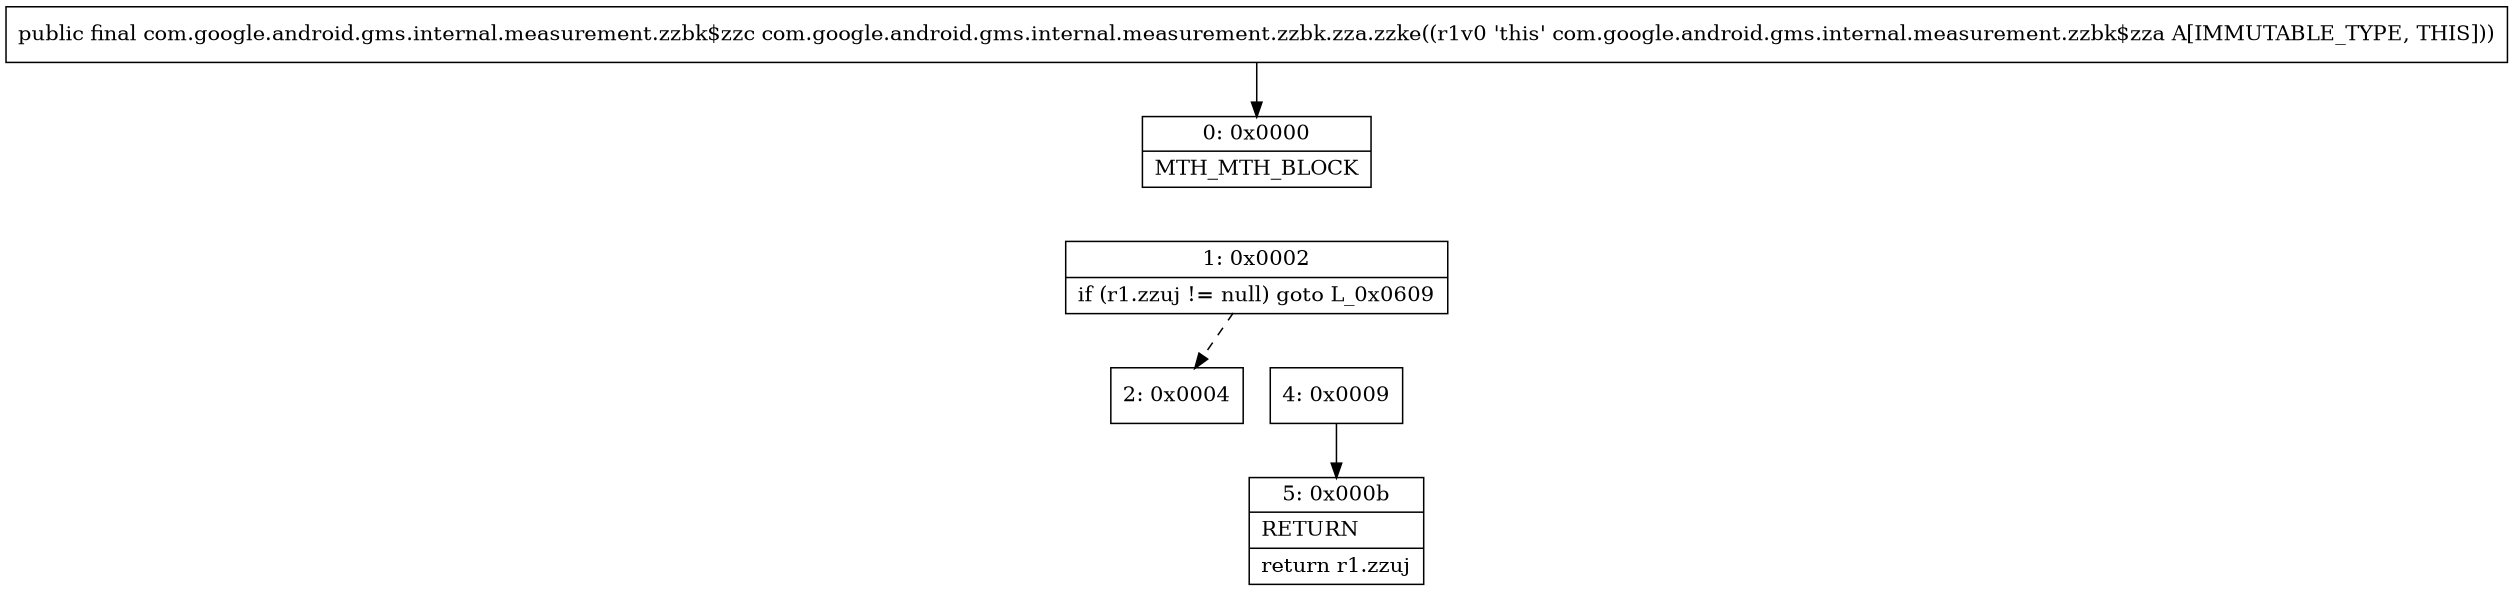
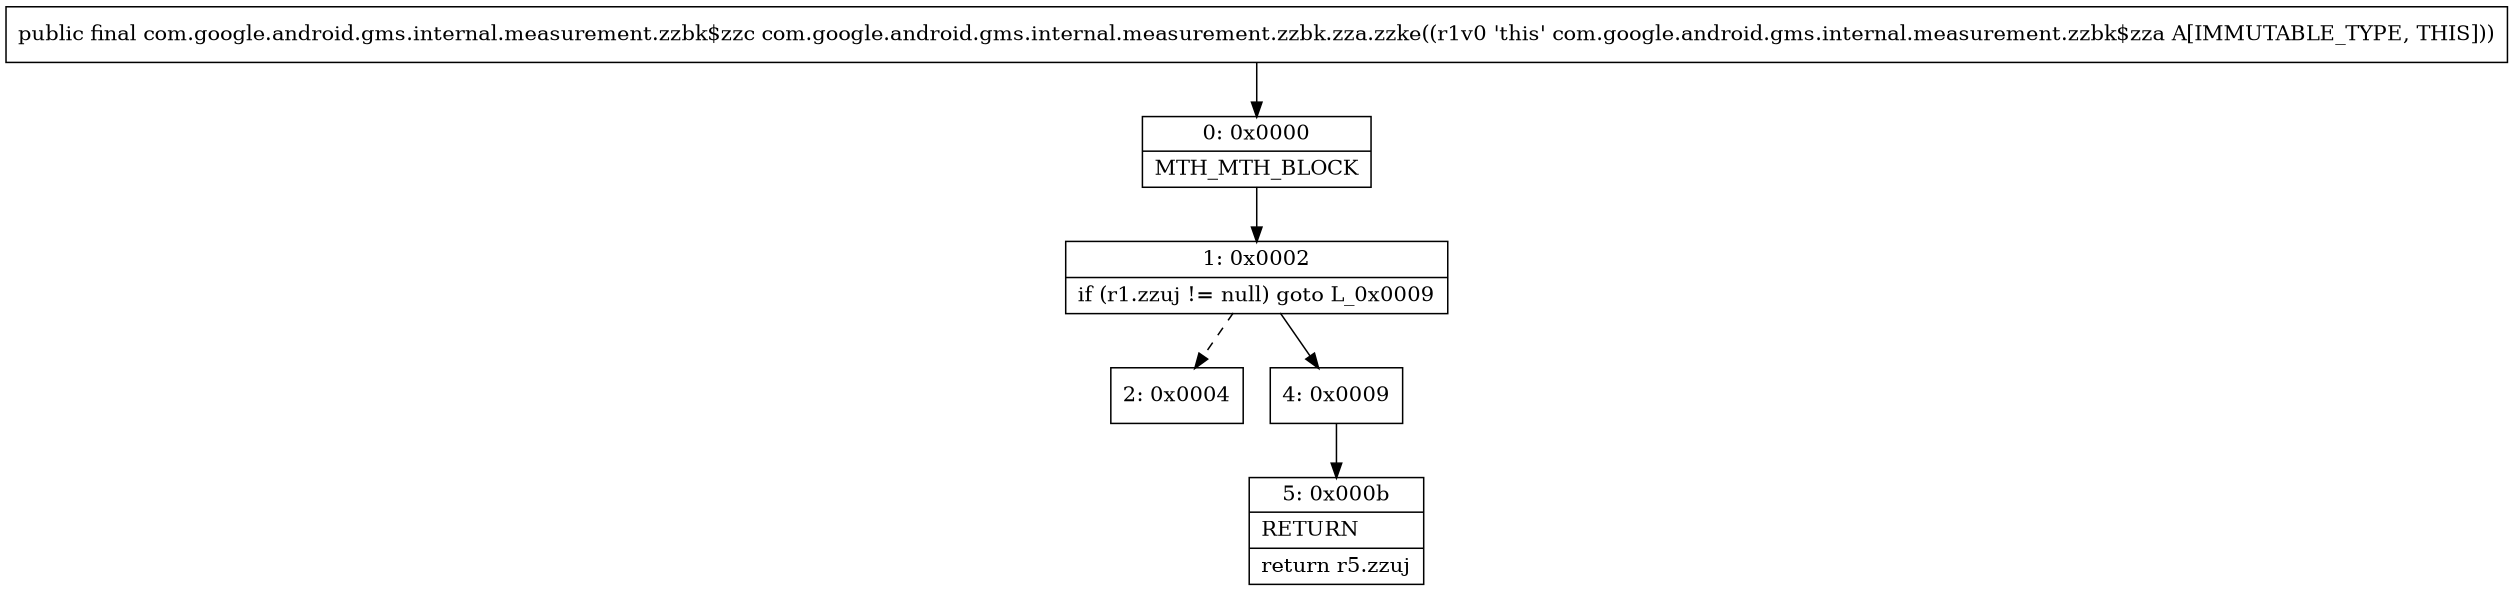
edge "0: 0x0000" -> "1: 0x0002": added
node "1: 0x0002": text "if (r1.zzuj != null) goto L_0x0609" -> "if (r1.zzuj != null) goto L_0x0009"
edge "1: 0x0002" -> "4: 0x0009": added
node "5: 0x000b": text "return r1.zzuj" -> "return r5.zzuj"
